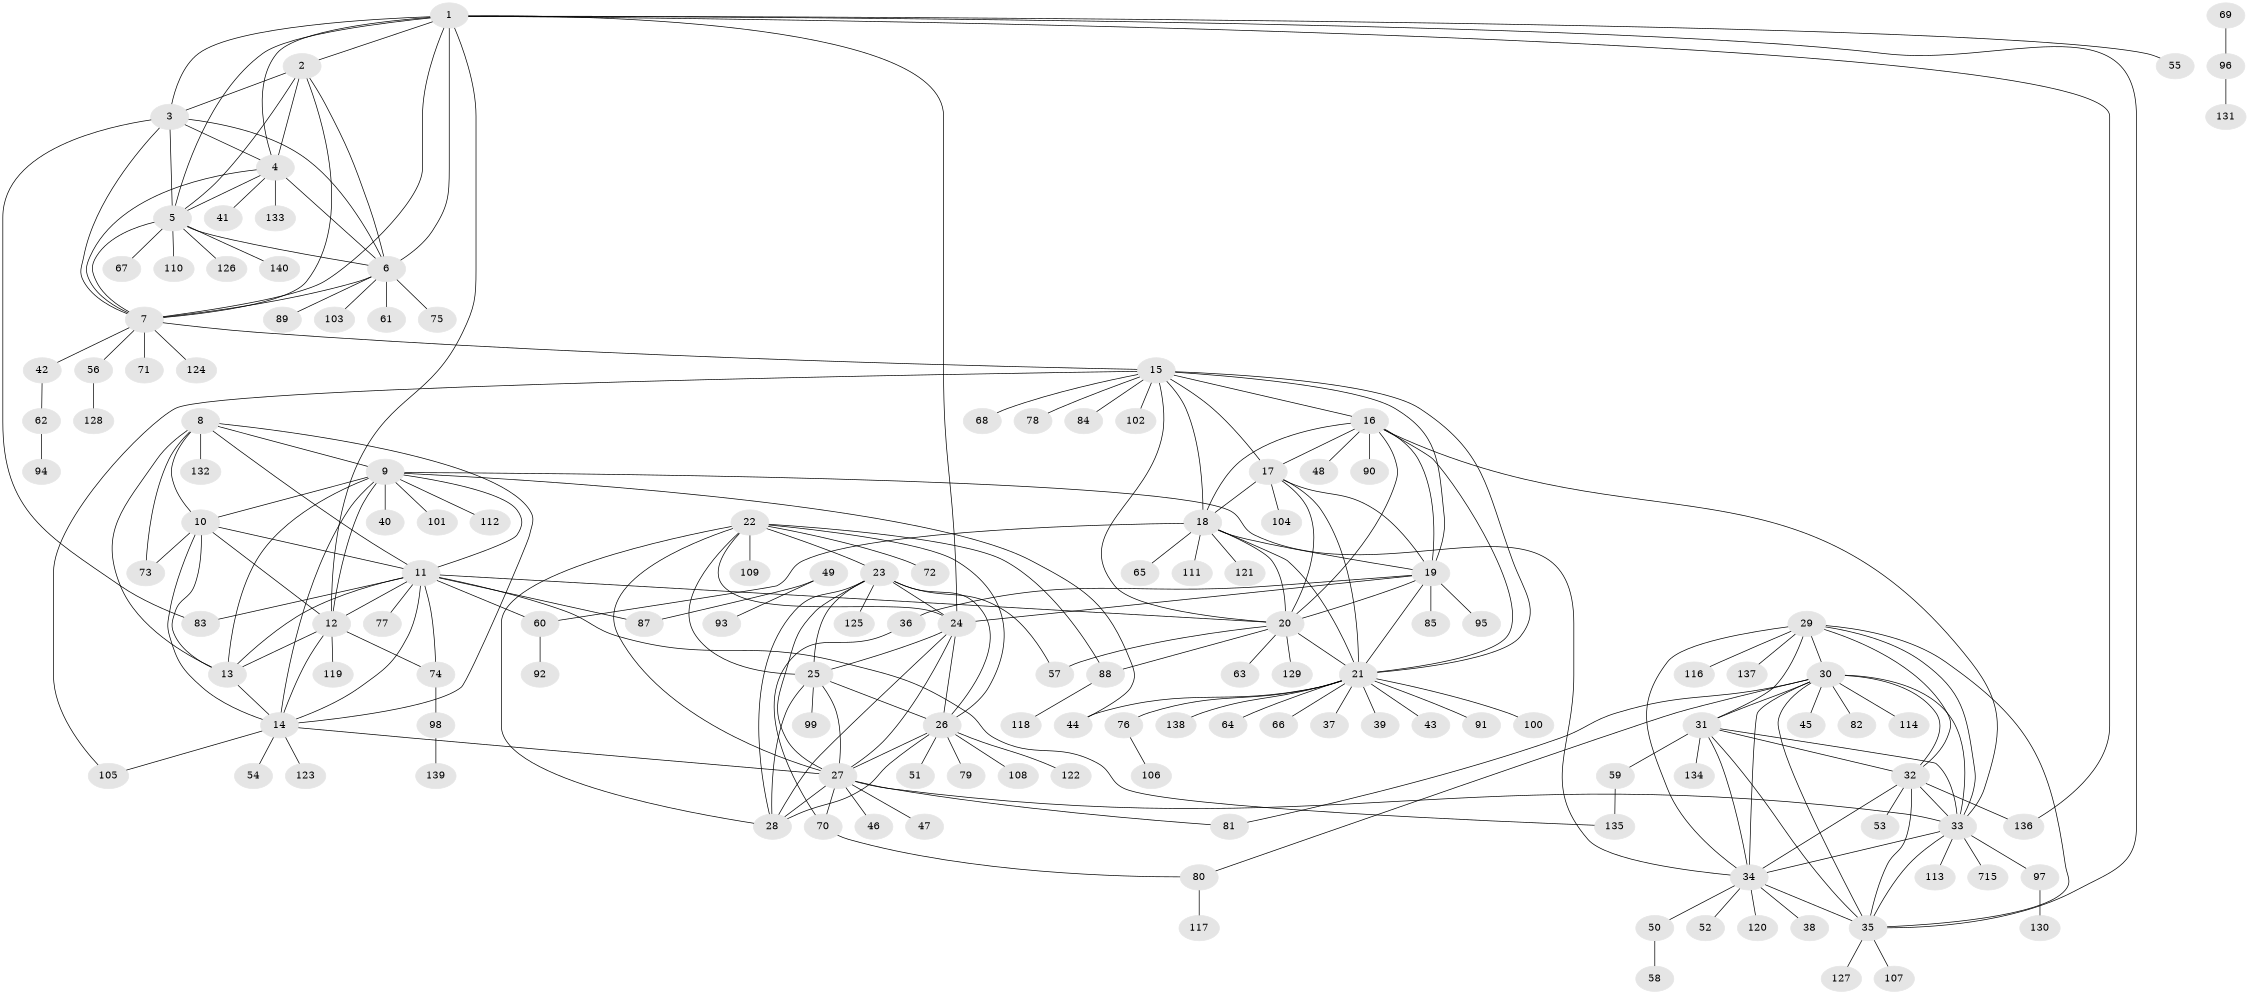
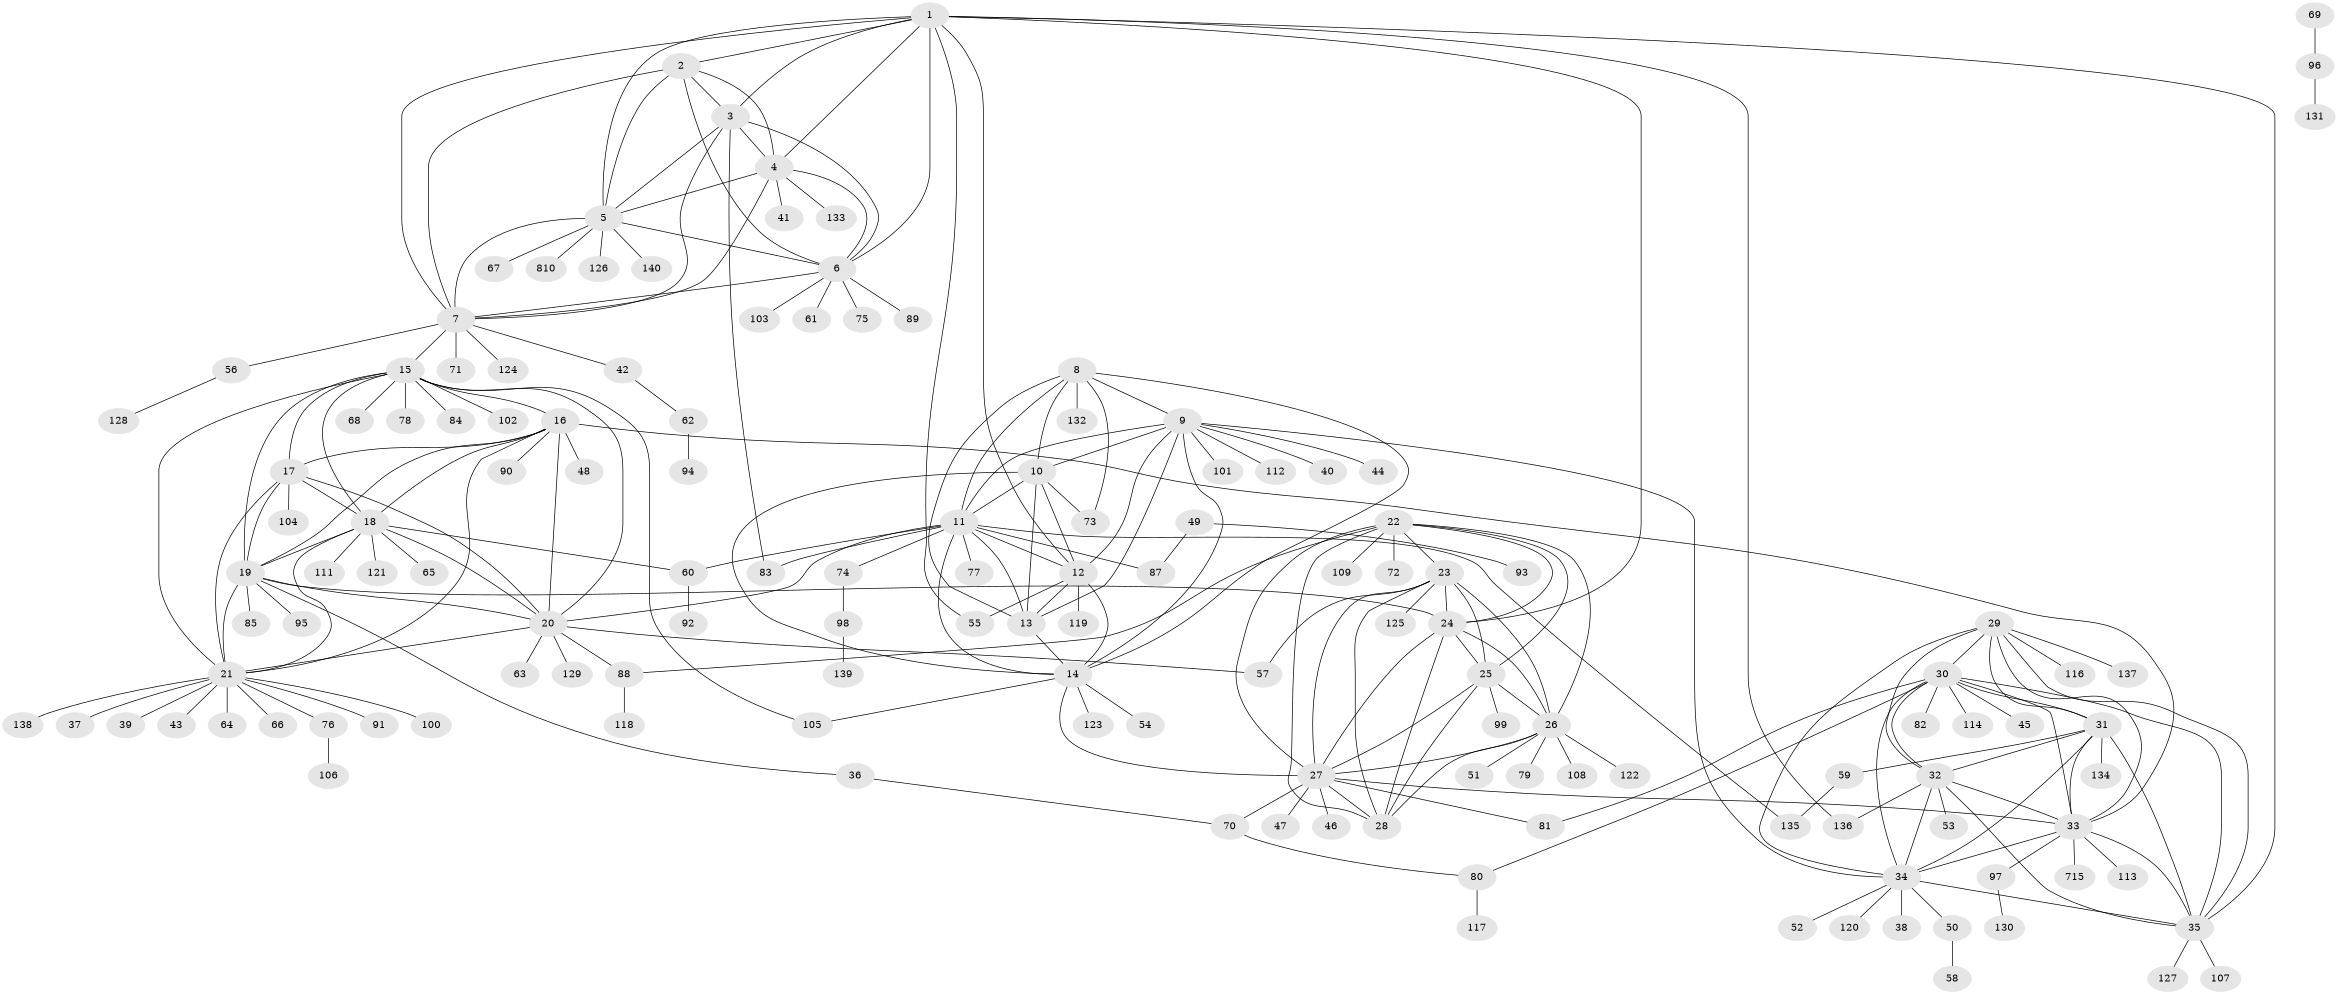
node "110": label "110" -> "810"
edge "12" -- "74": now "12" -- "55"
edge "21" -- "44": removed
